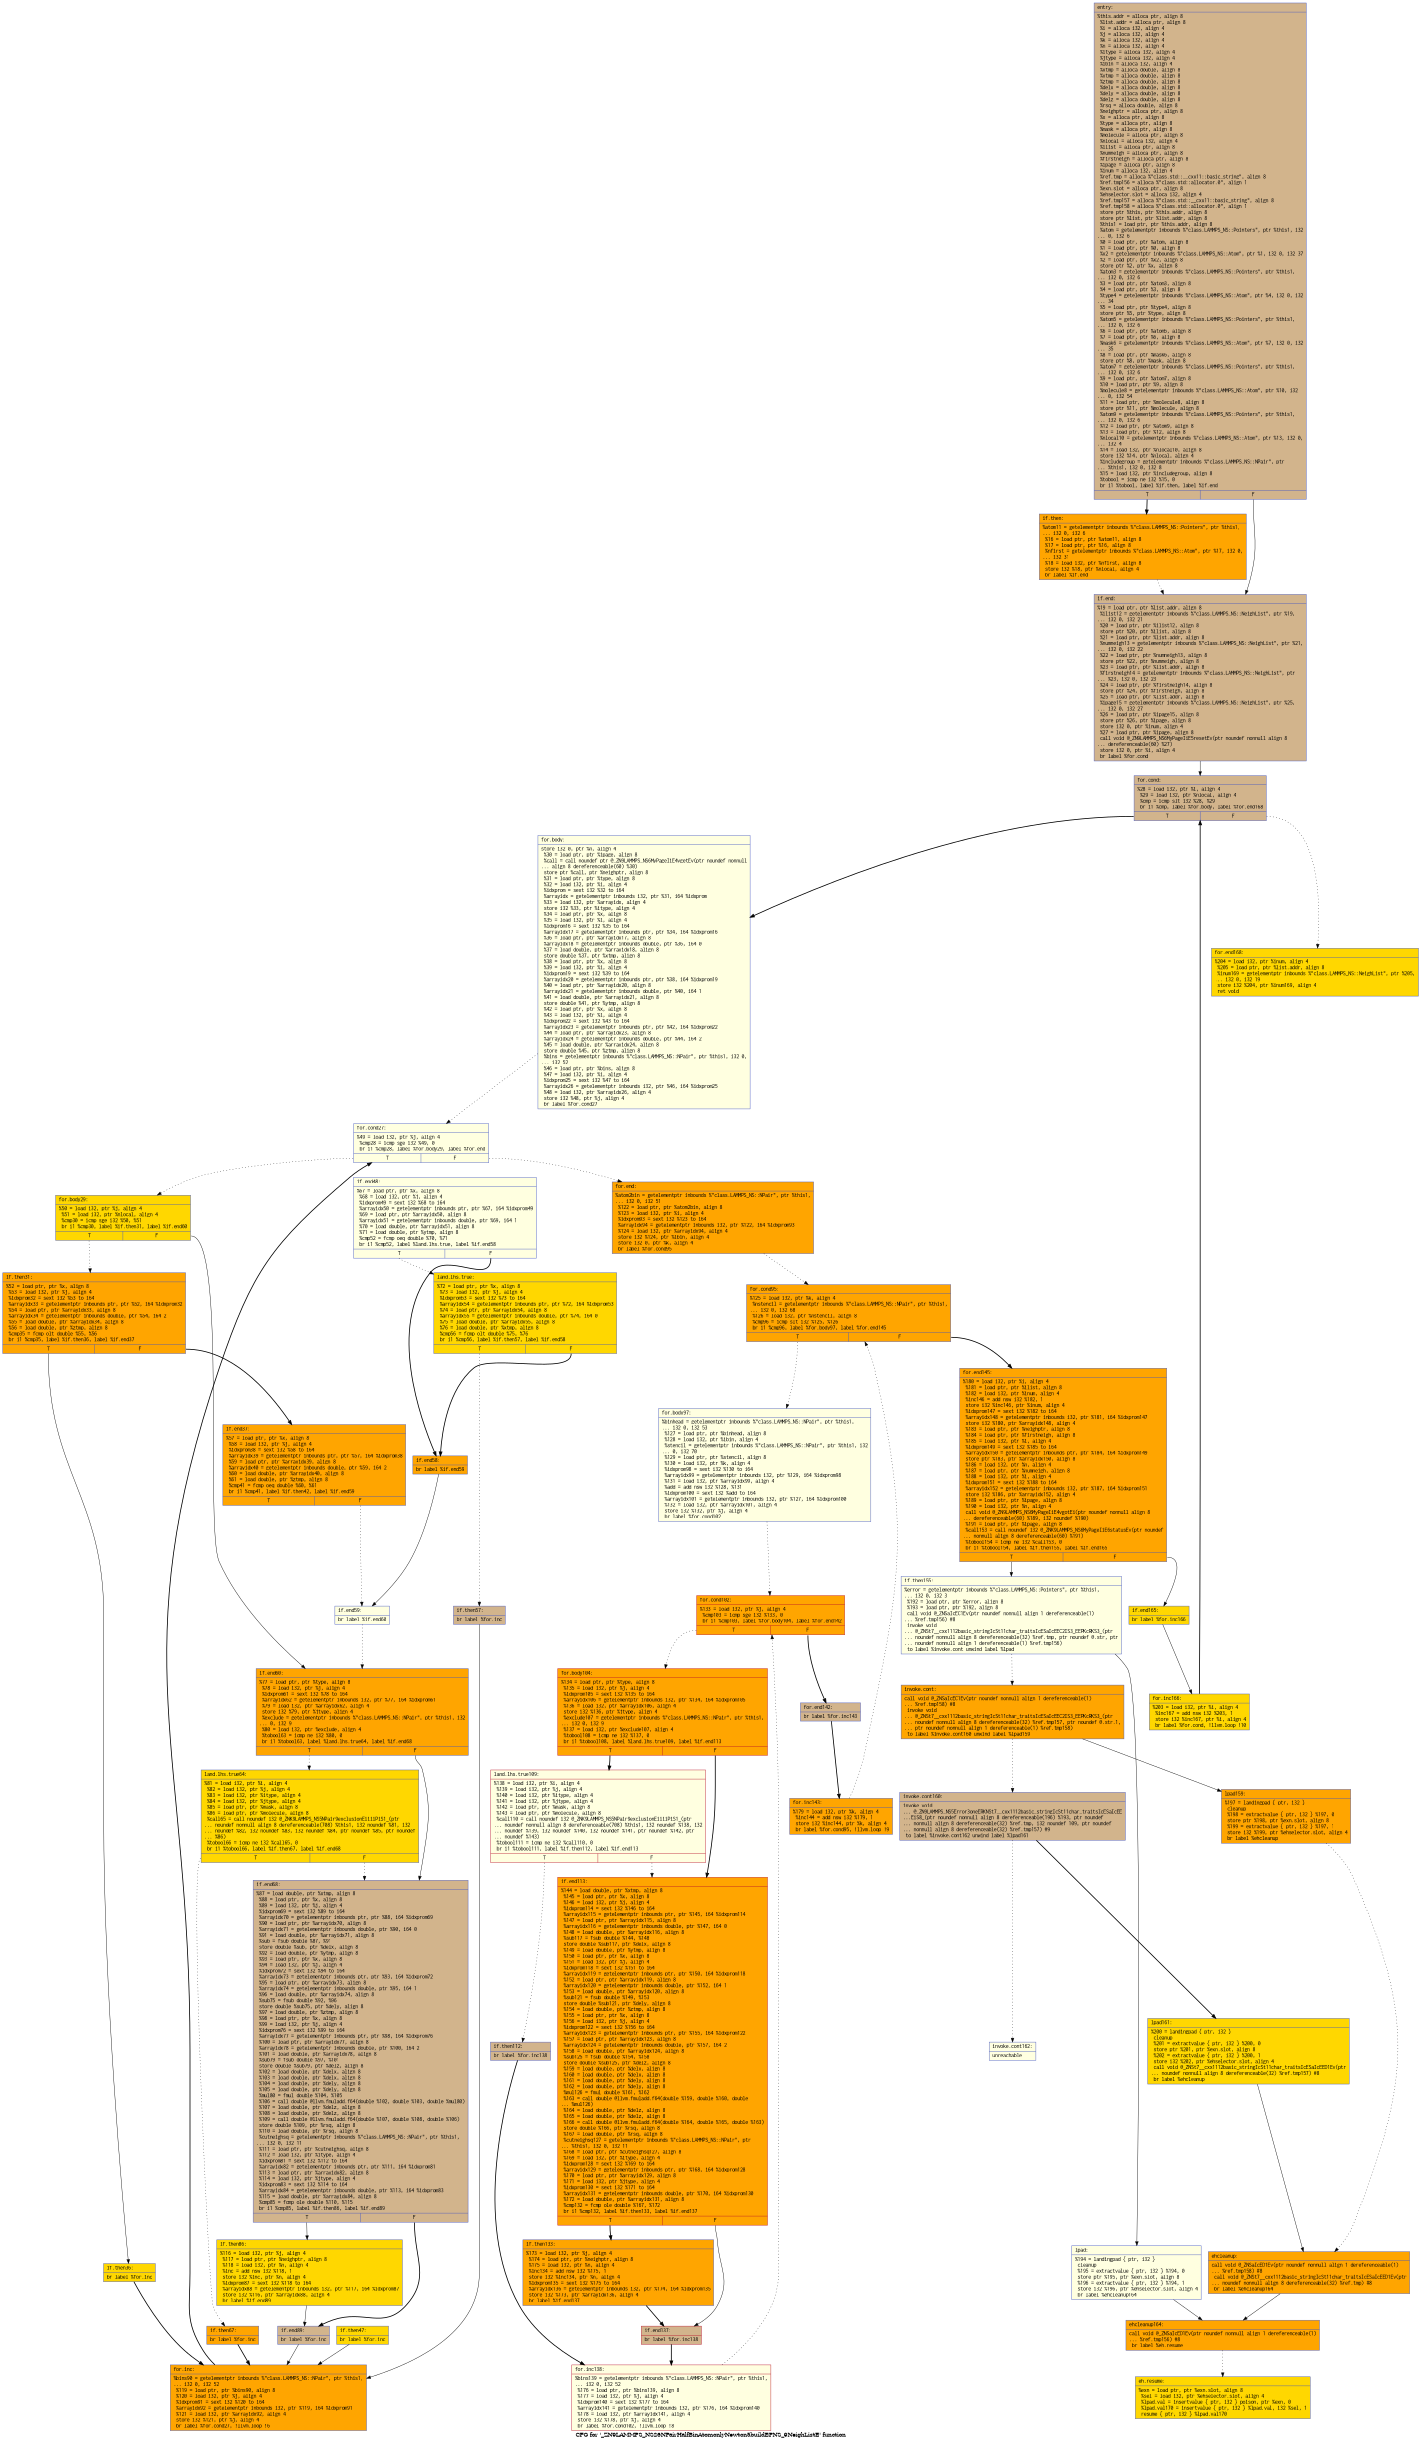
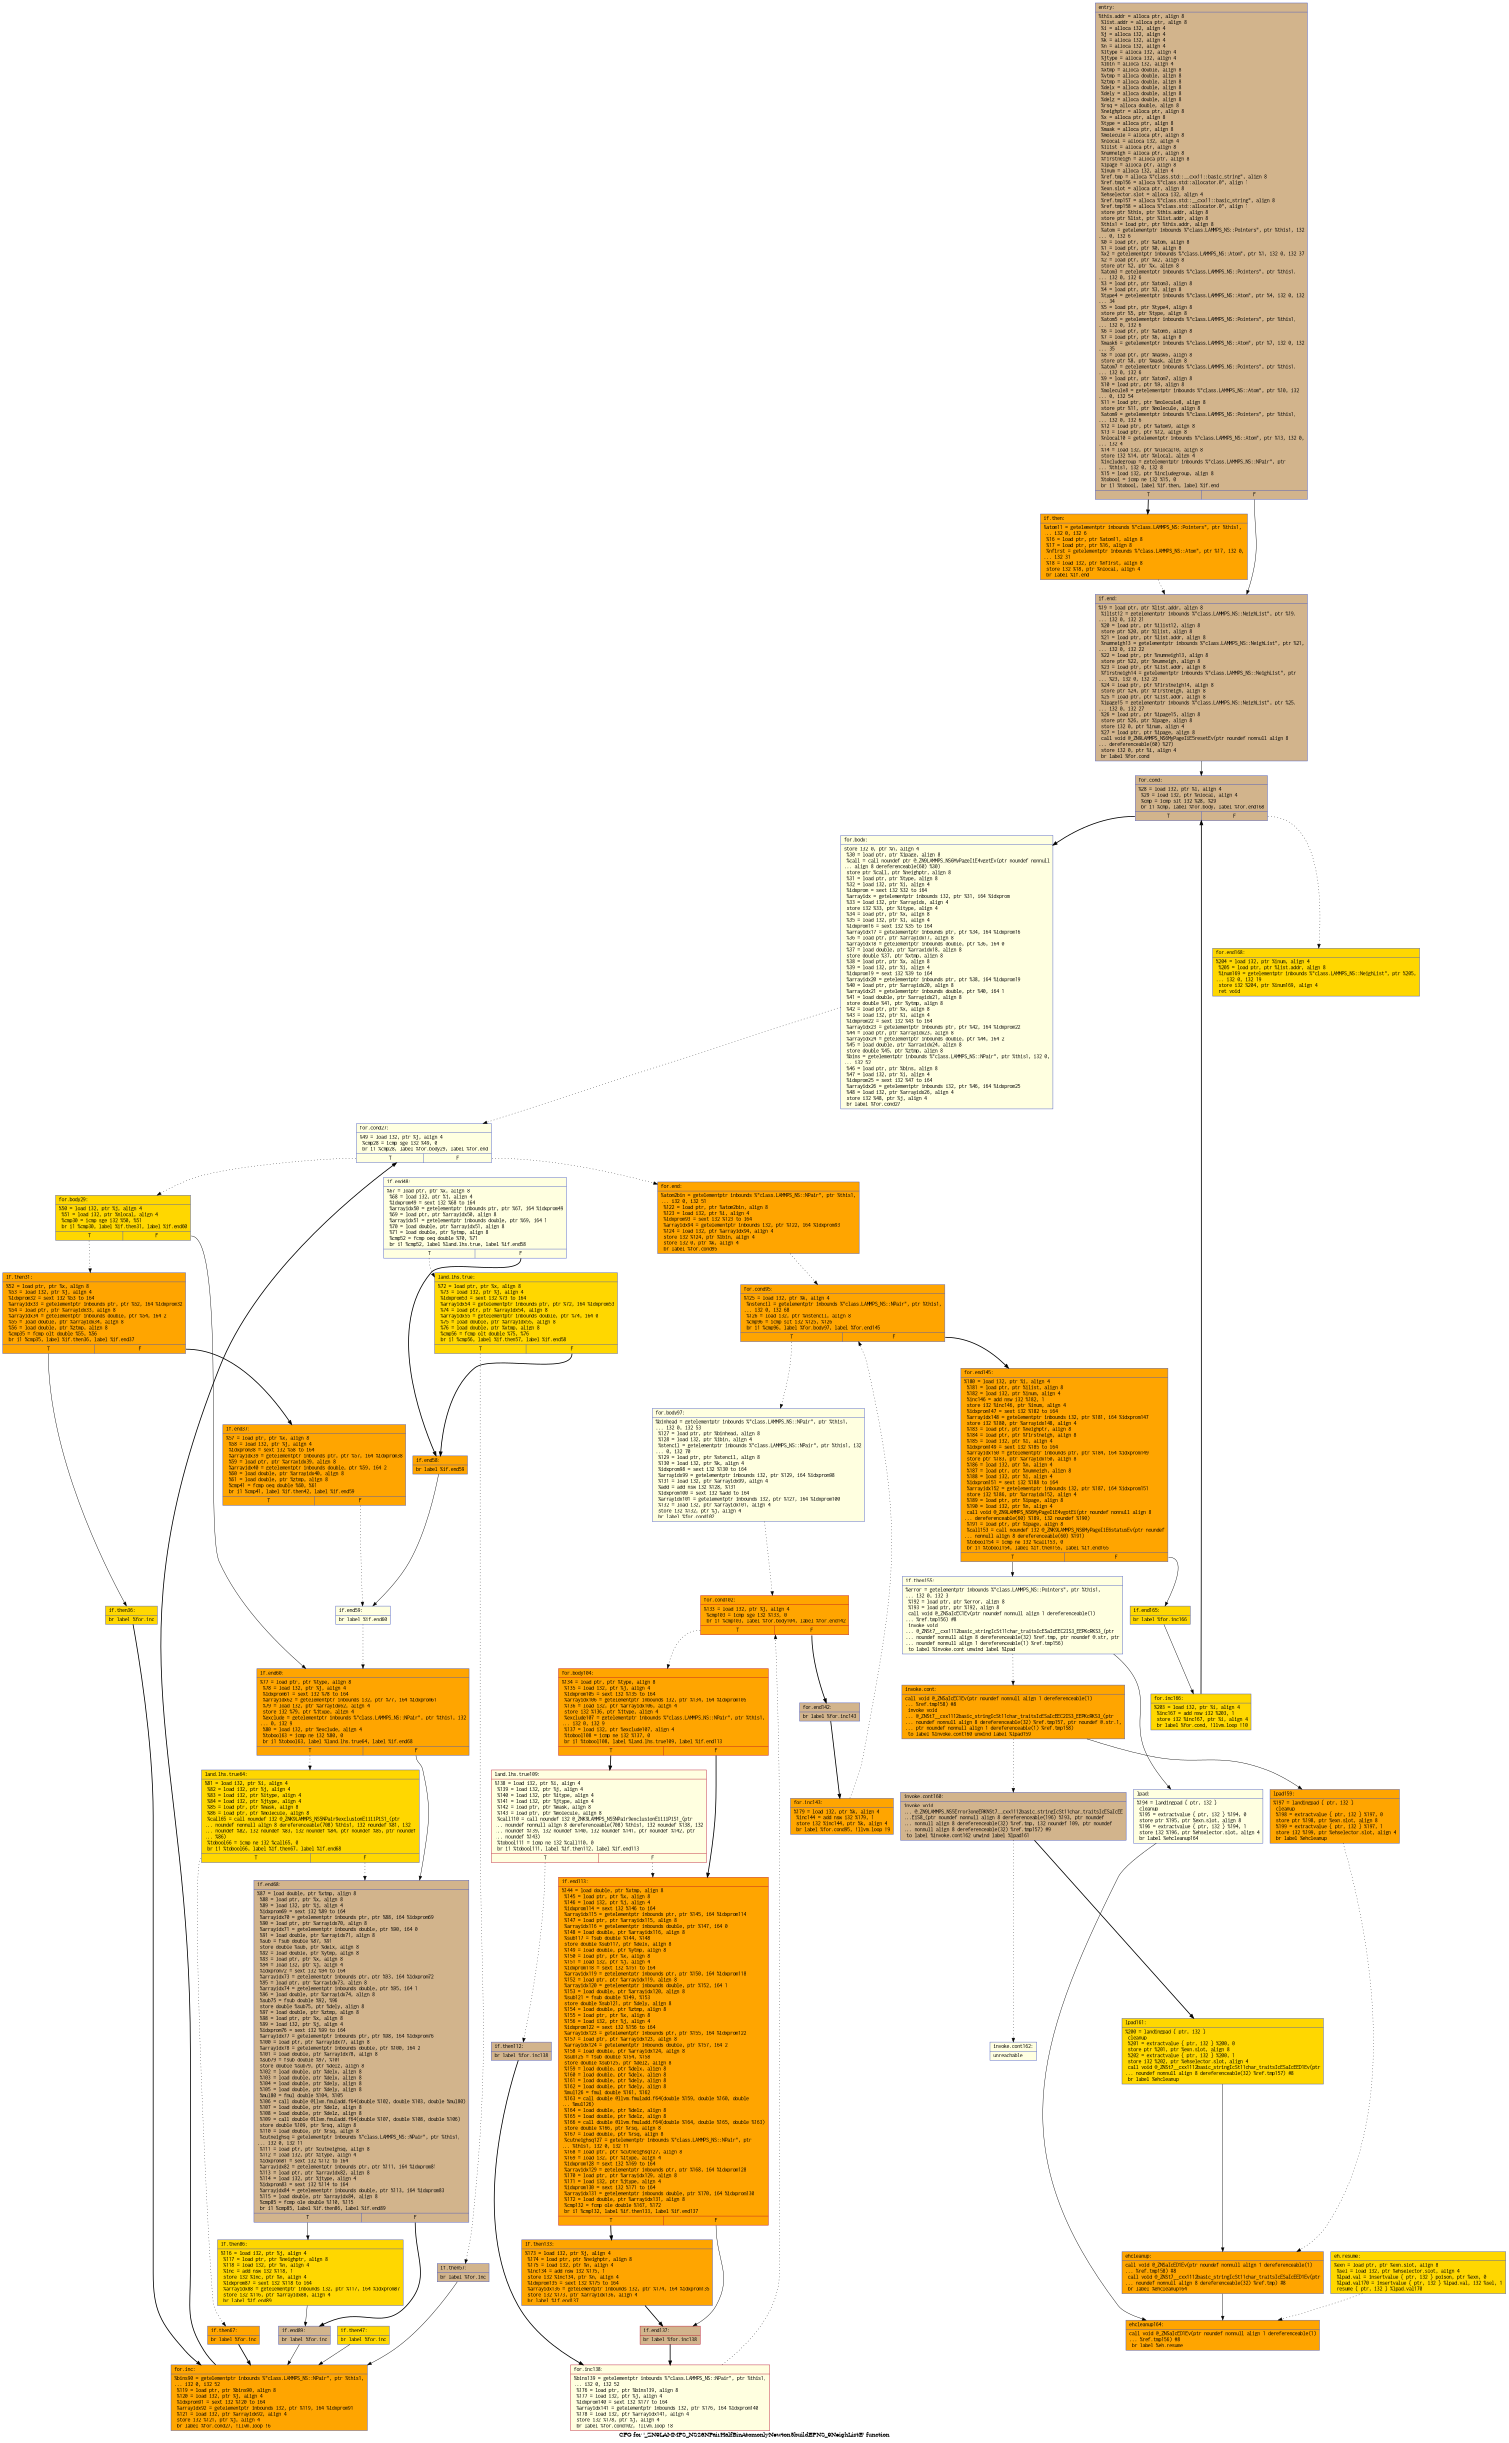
edge "ehcleanup164:" -> "eh.resume:": reversed
